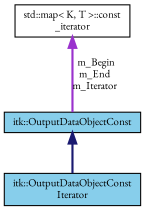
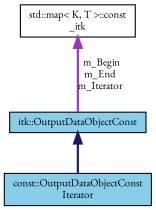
node "std::map< K, T >::const _iterator": label "std::map< K, T >::const _iterator" -> "std::map< K, T >::const _itk"
node "itk::OutputDataObjectConst Iterator": label "itk::OutputDataObjectConst Iterator" -> "const::OutputDataObjectConst Iterator"
